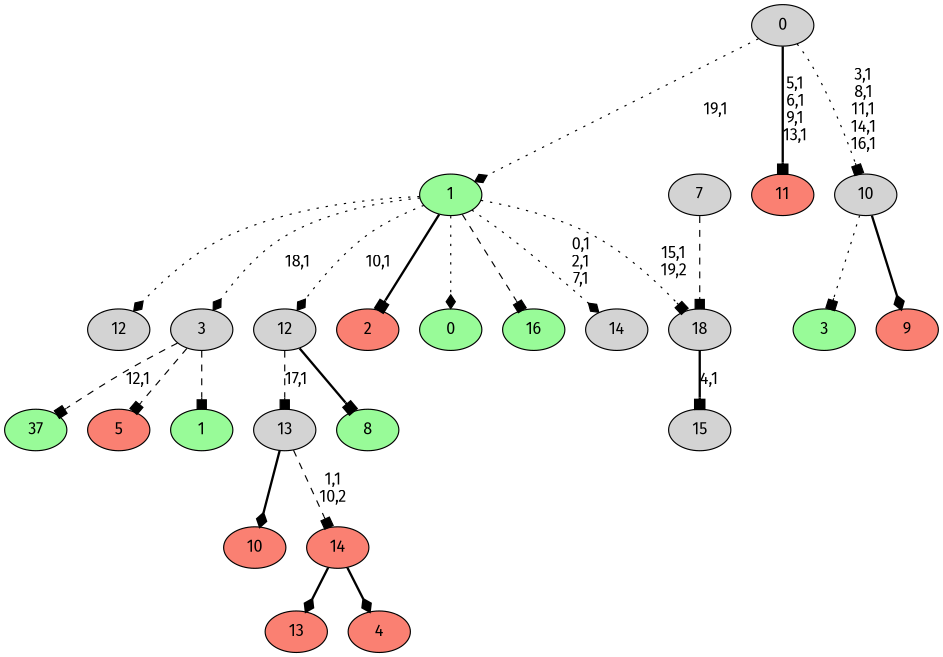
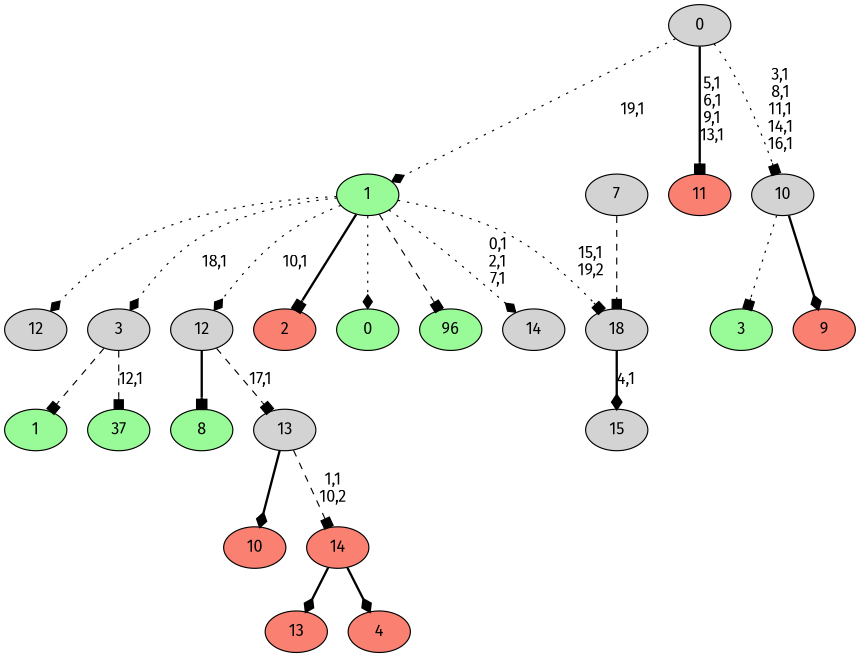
node "16": label "16" -> "96"
edge "18" -> "15": arrowhead box -> diamond
node "5": removed
